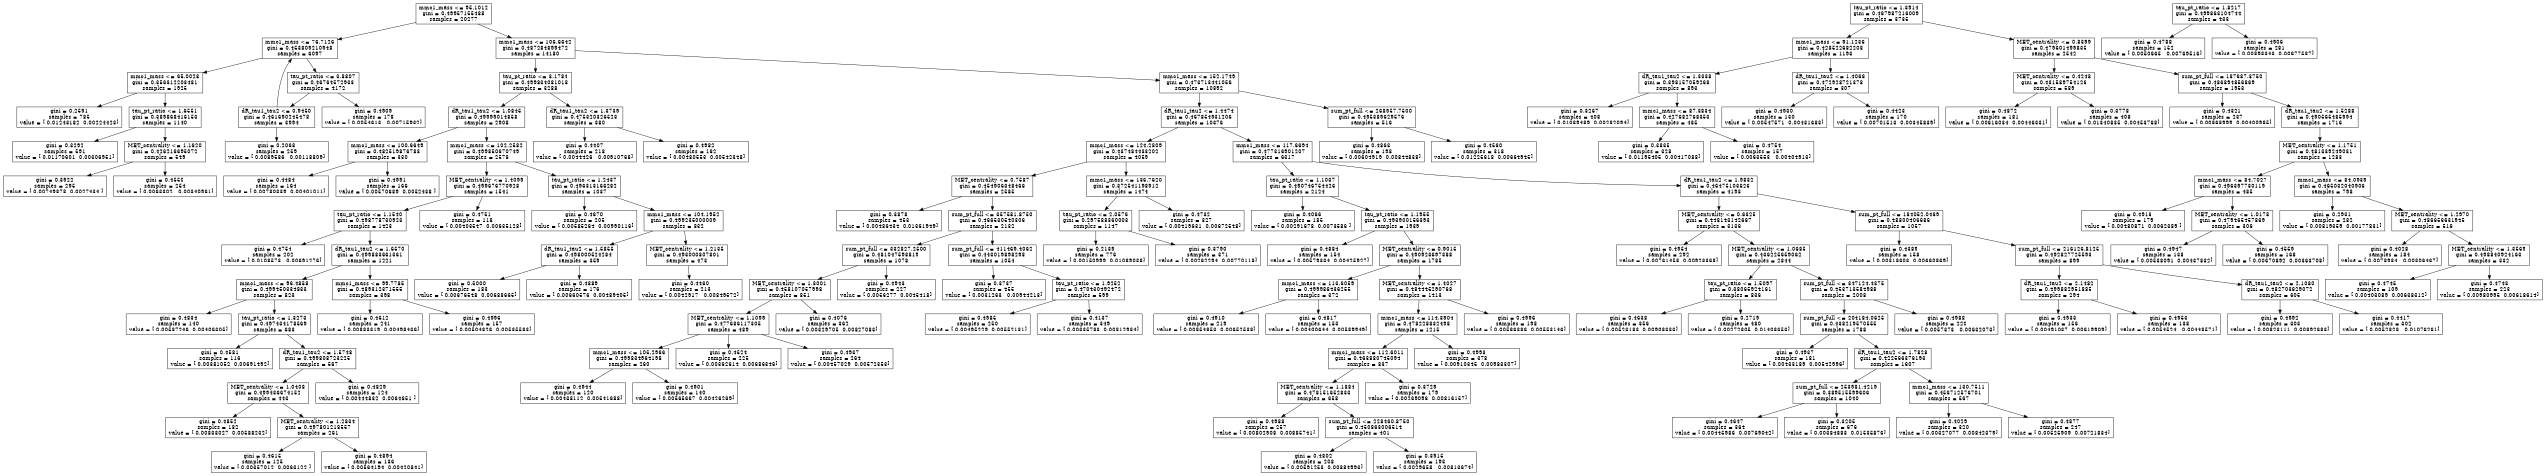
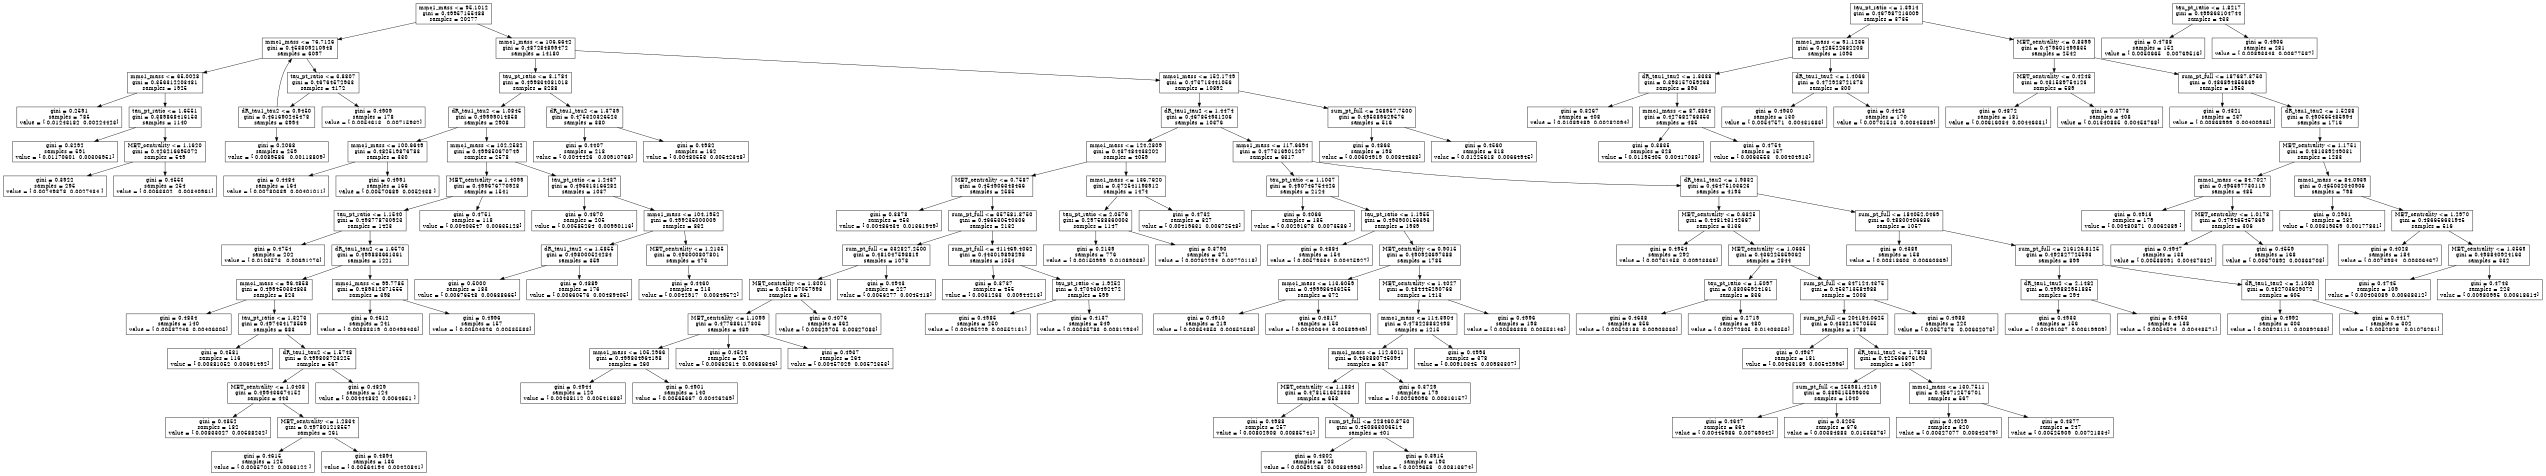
node "mmc1_mass <= 91.1236 gini = 0.428522682208 samples = 1193": label "mmc1_mass <= 91.1236 gini = 0.428522682208 samples = 1193" -> "mmc1_mass <= 91.1236 gini = 0.428522682208 samples = 1093"
node "dR_tau1_tau2 <= 1.4066 gini = 0.472928721378 samples = 307": label "dR_tau1_tau2 <= 1.4066 gini = 0.472928721378 samples = 307" -> "dR_tau1_tau2 <= 1.4066 gini = 0.472928721378 samples = 300"
